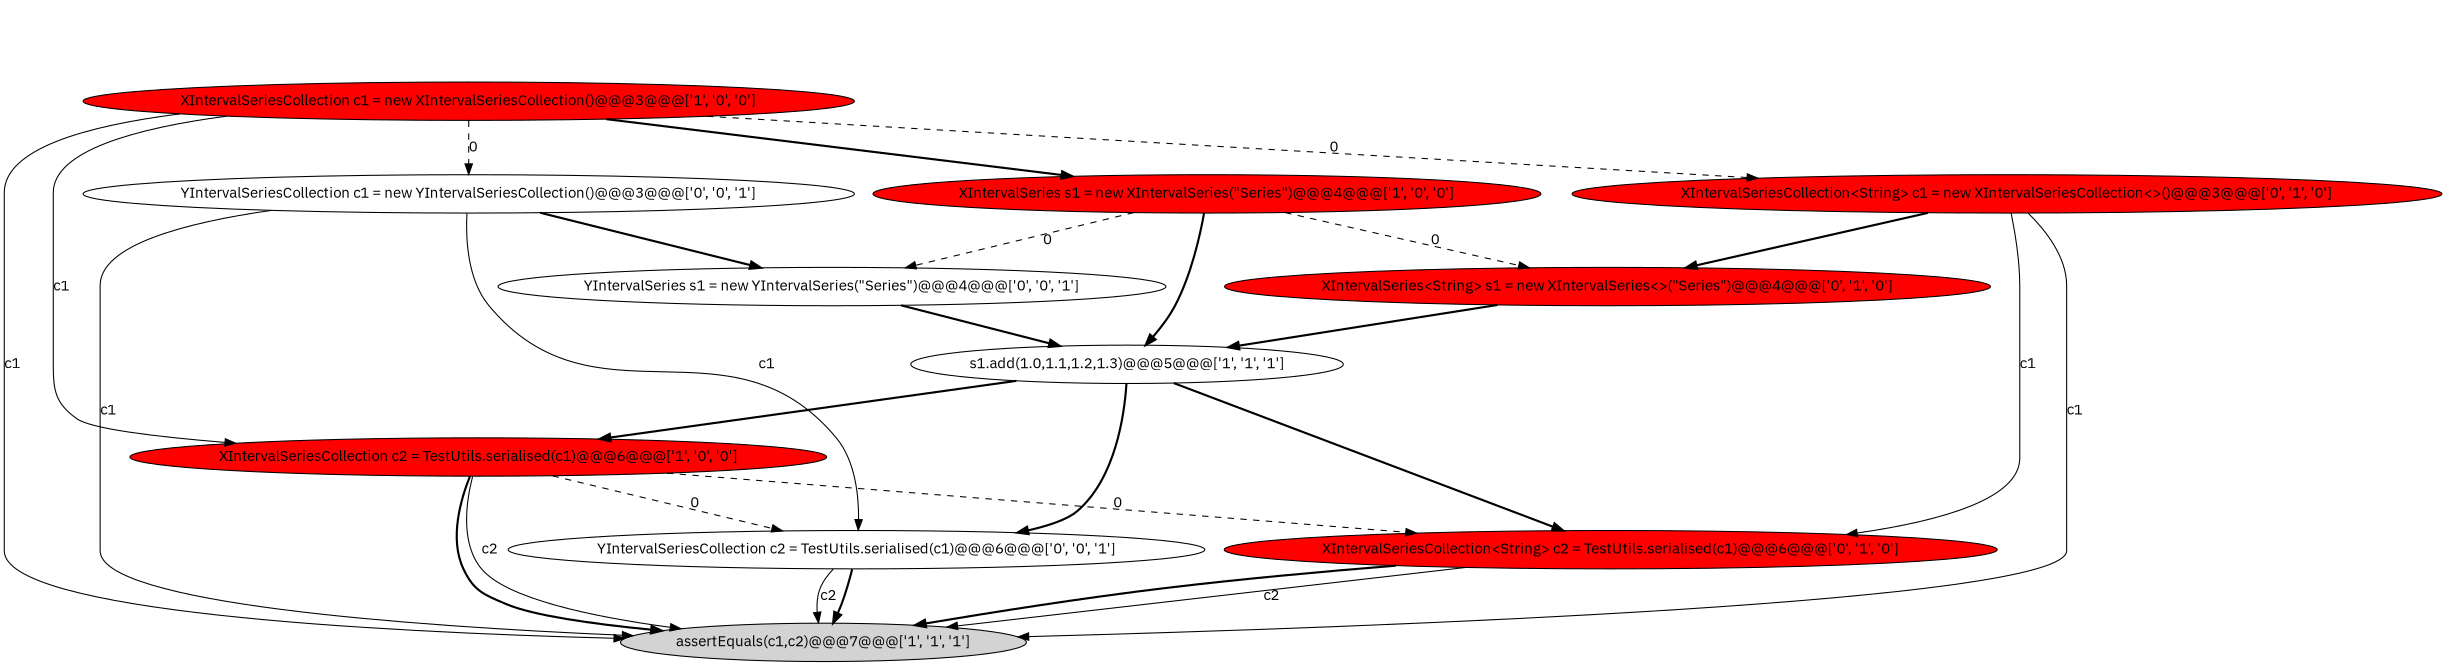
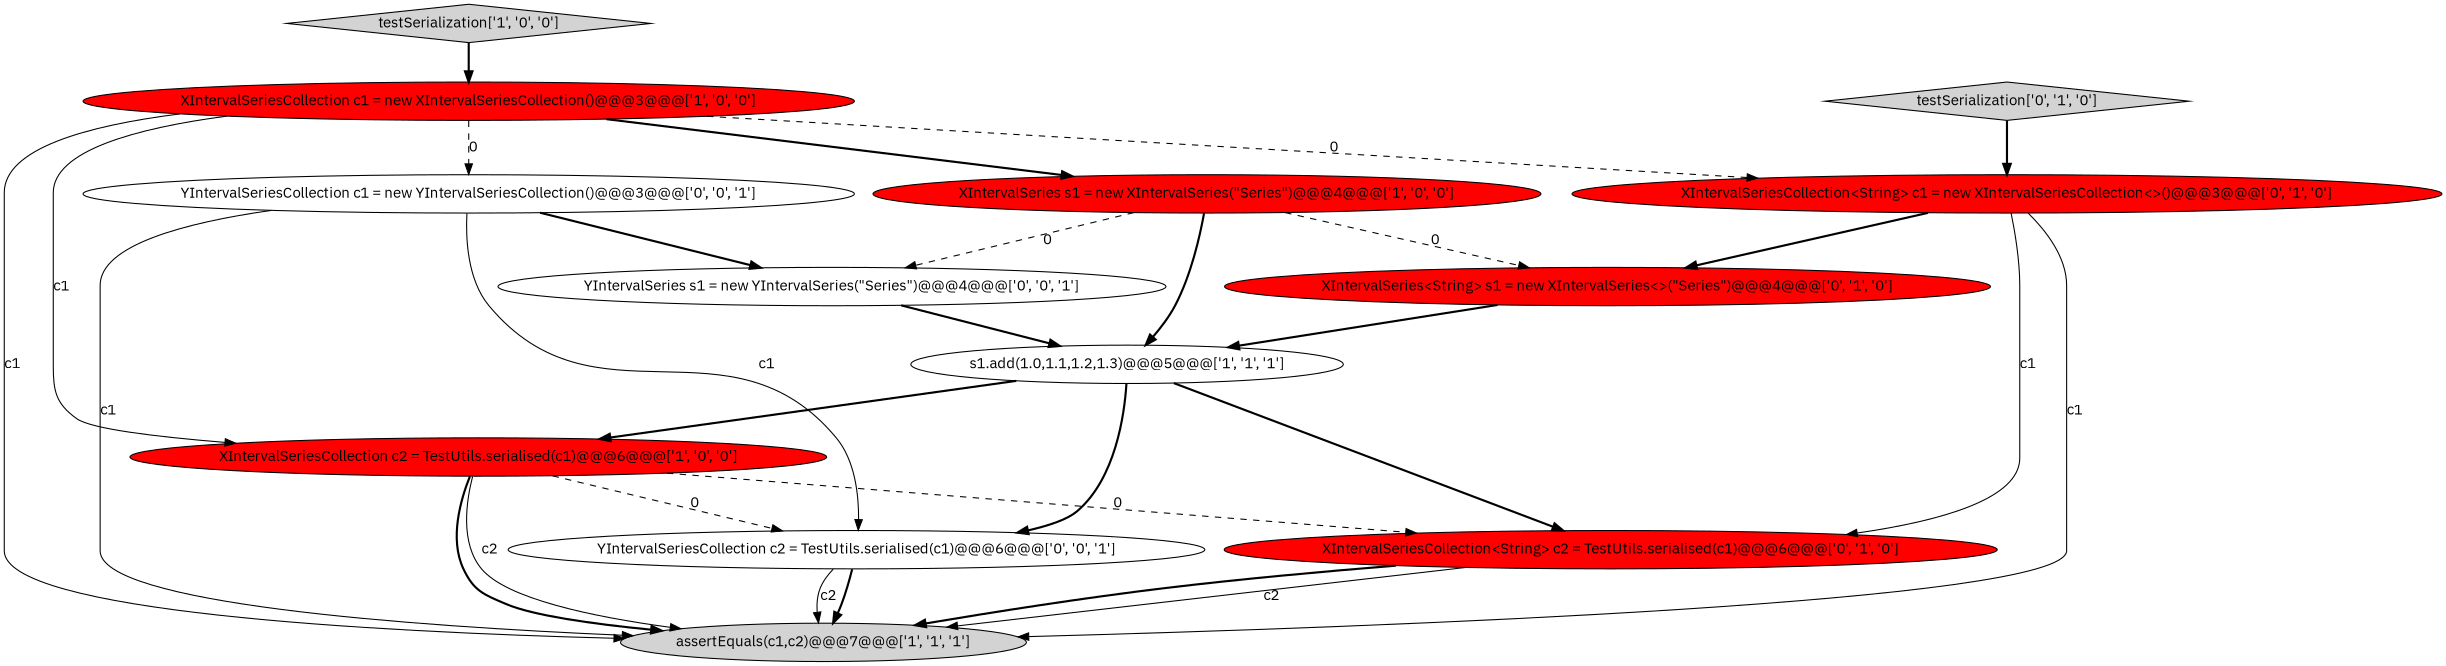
node "testSerialization['1', '0', '0']": added
node "testSerialization['0', '1', '0']": added
